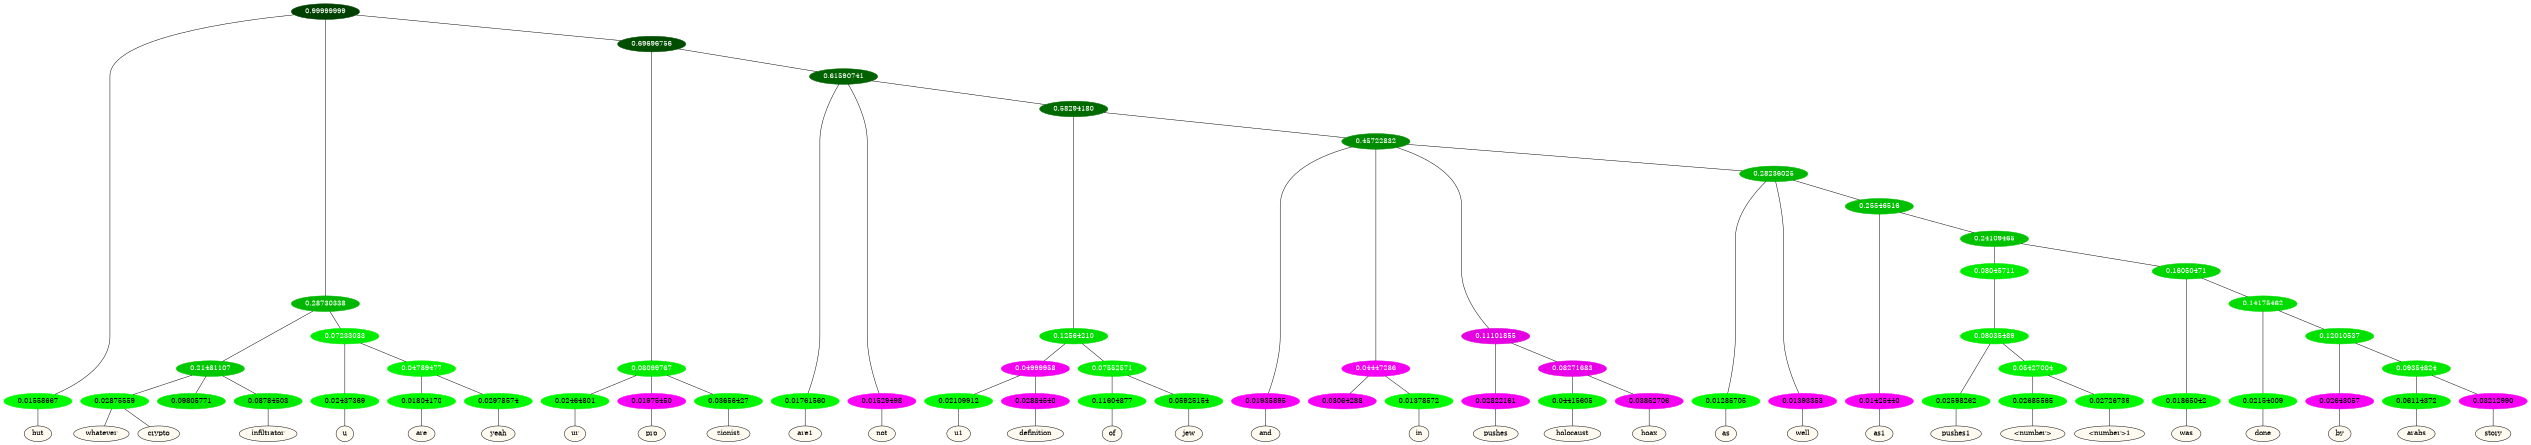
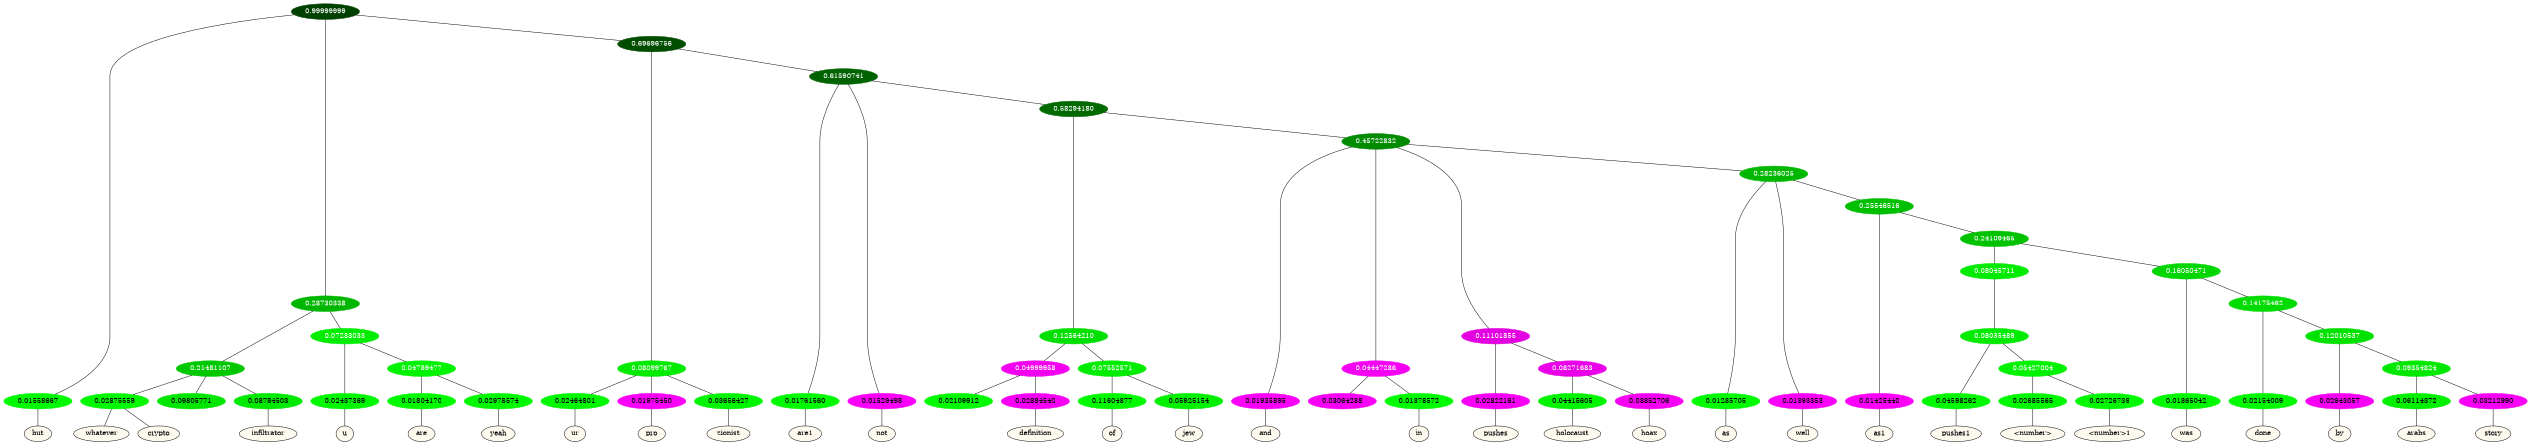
node "0.02598262": label "0.02598262" -> "0.04598262"
node "u1": removed
